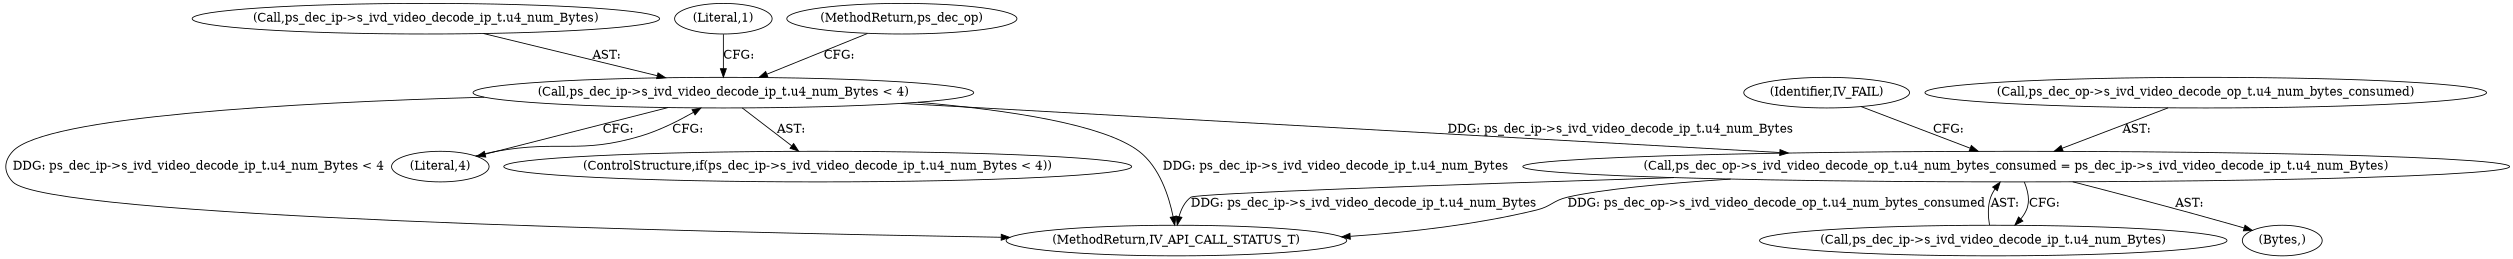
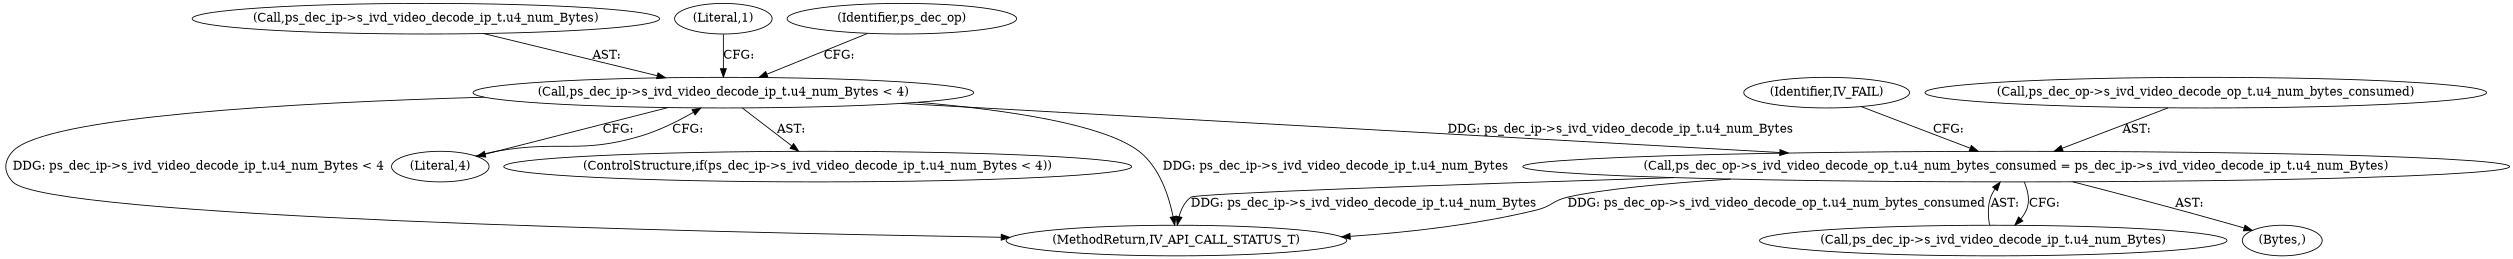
node "(MethodReturn,ps_dec_op)": label "(MethodReturn,ps_dec_op)" -> "(Identifier,ps_dec_op)"
